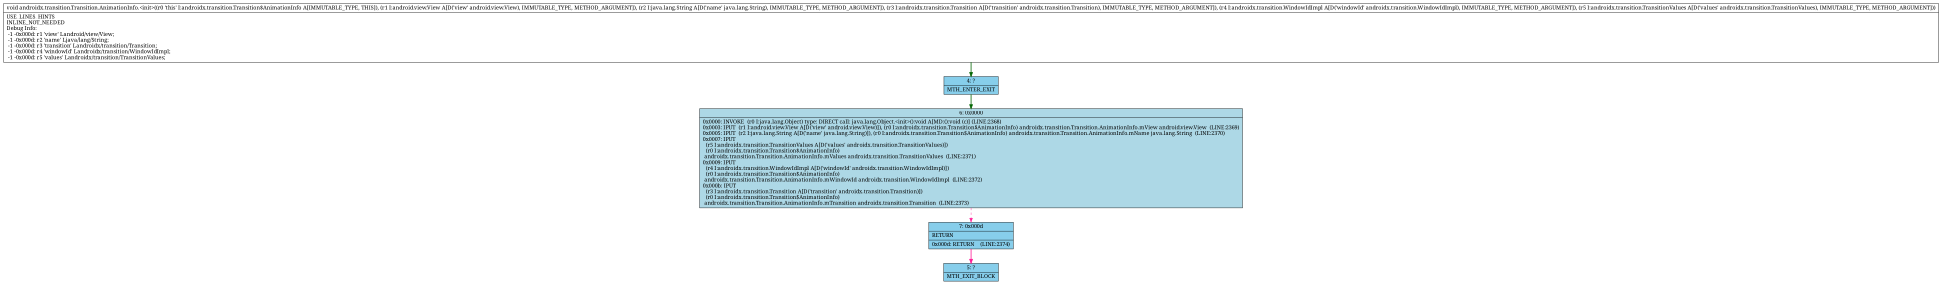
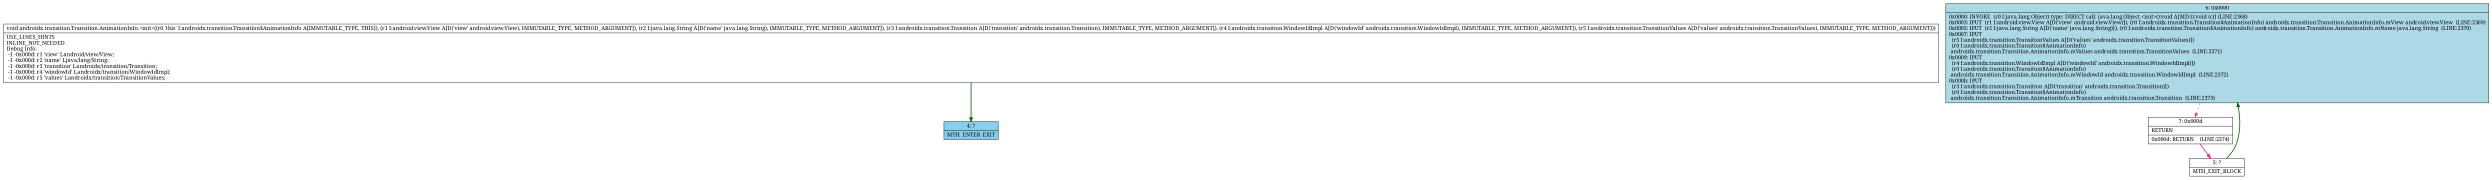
edge "4: ?" -> "6: 0x0000": now "5: ?" -> "6: 0x0000"
node "7: 0x000d": fillcolor skyblue -> white
node "5: ?": fillcolor skyblue -> white
